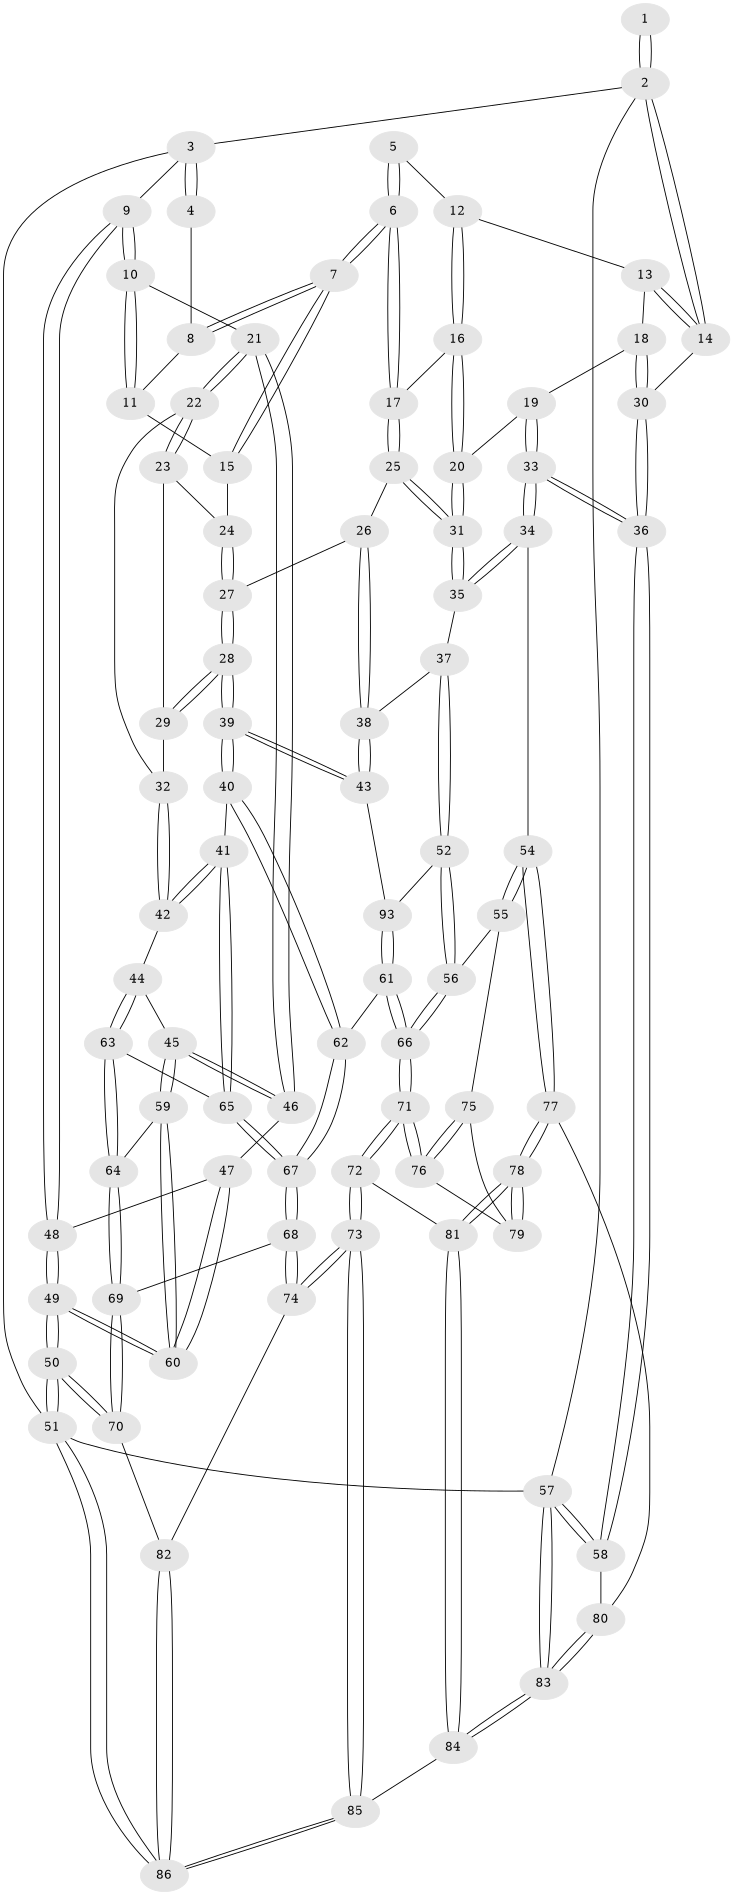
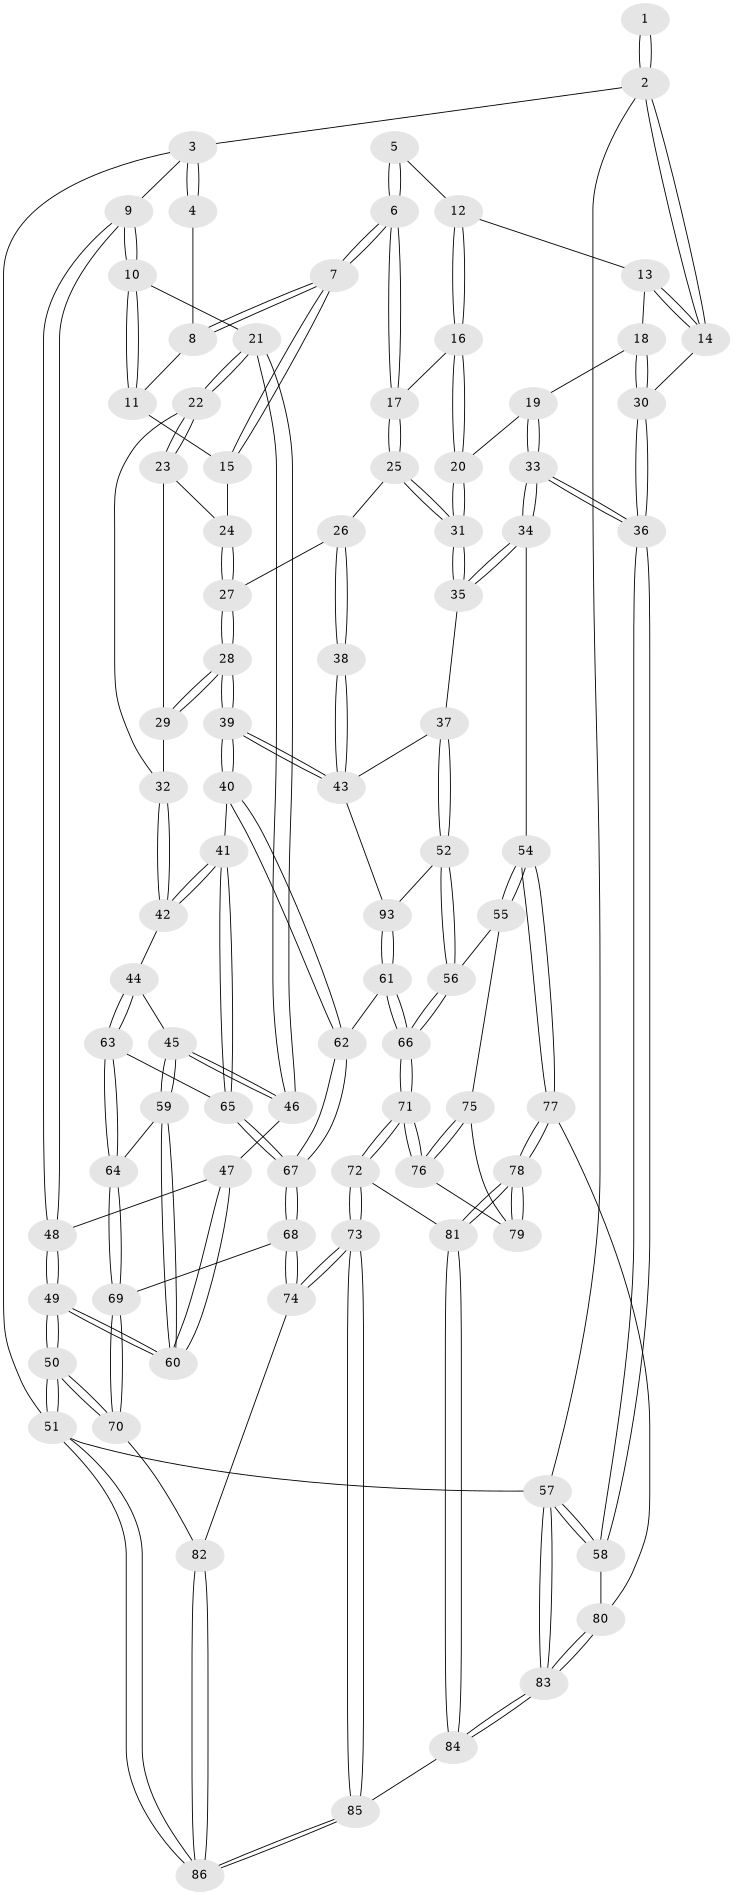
edge "37" -- "38": now "37" -- "43"
